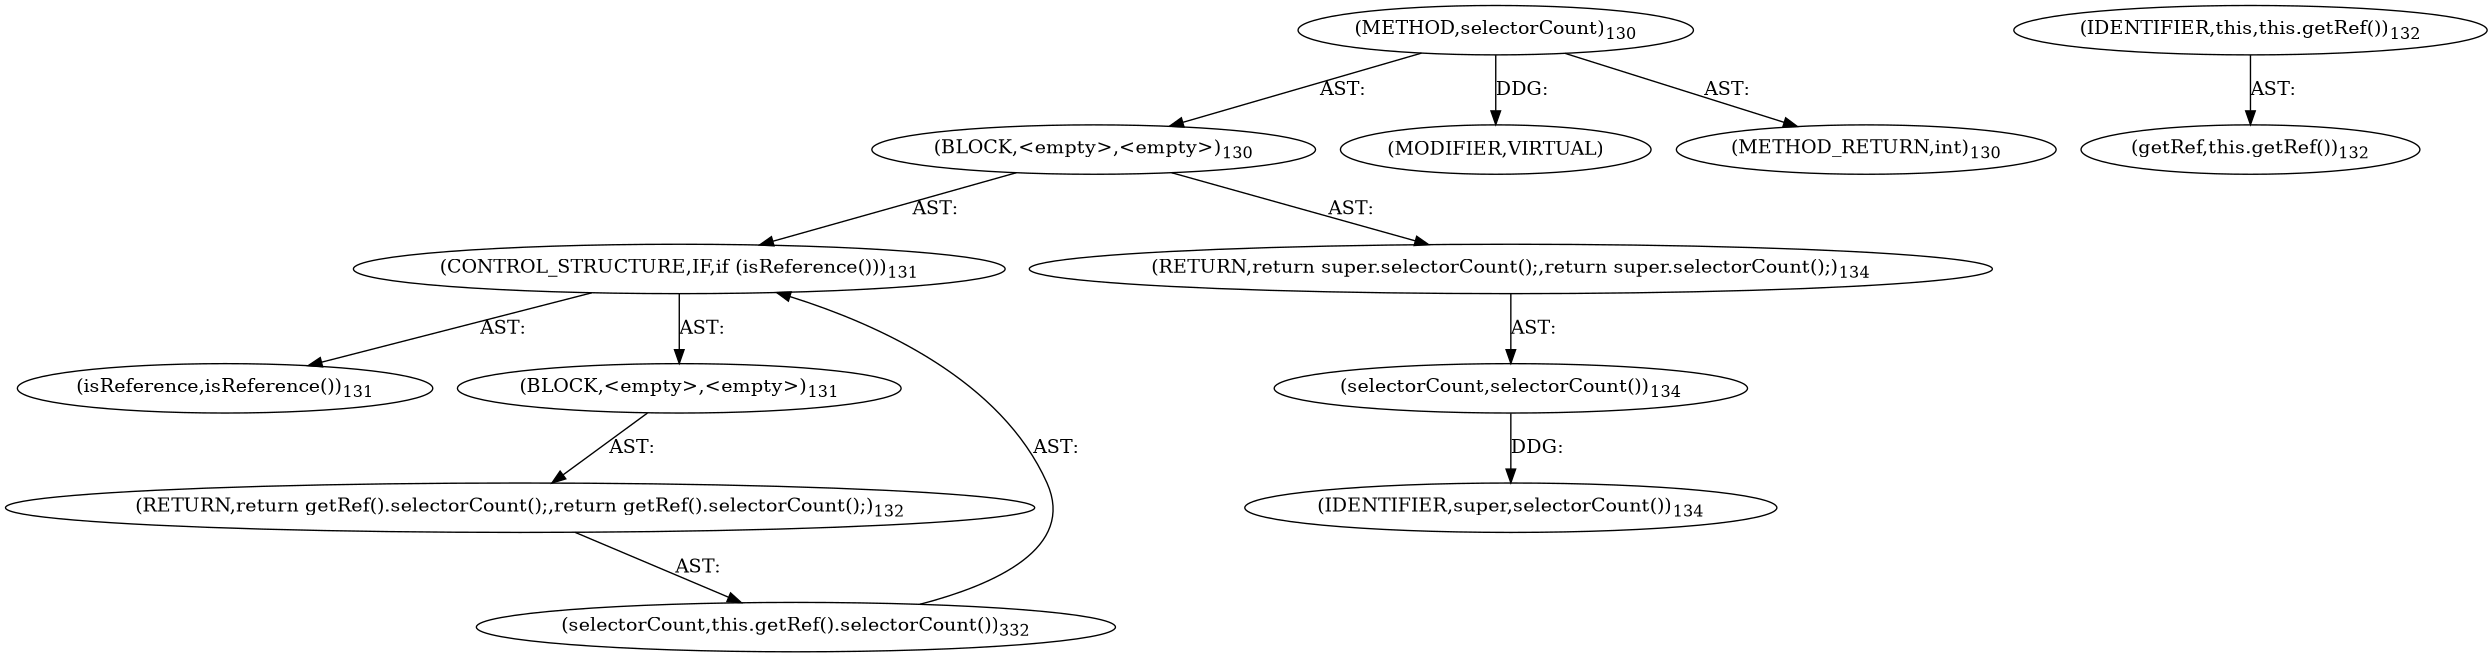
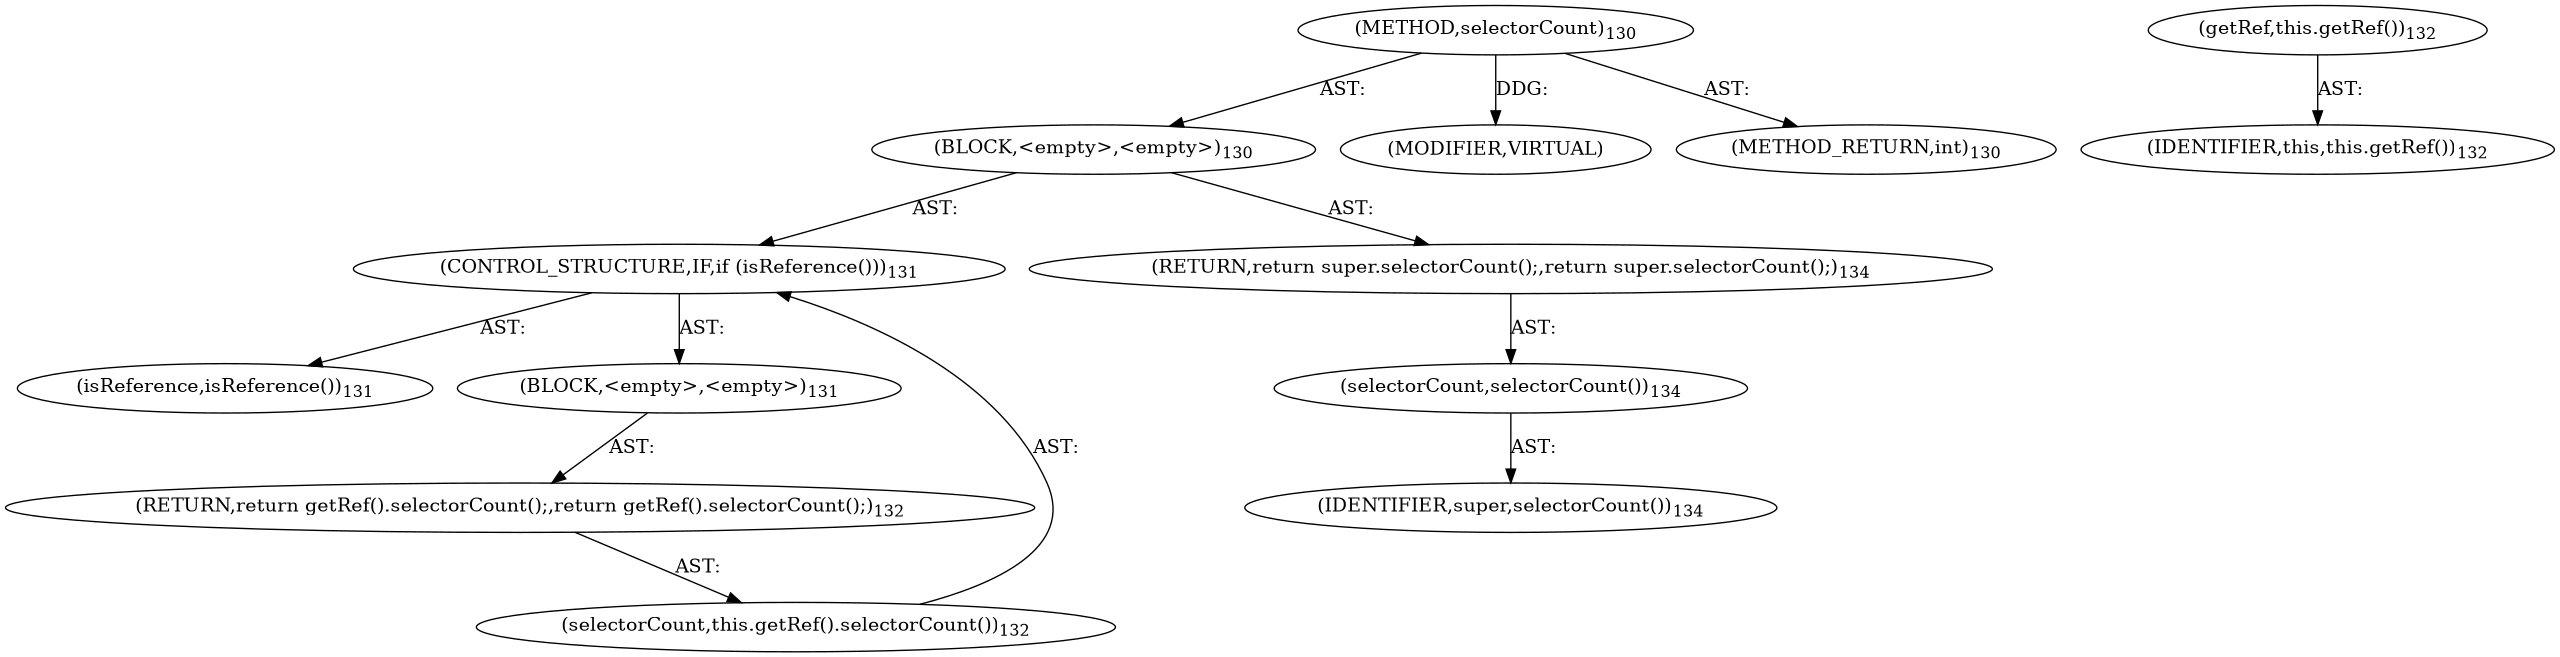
edge "(IDENTIFIER,this,this.getRef())" -> "(getRef,this.getRef())": reversed
edge "(selectorCount,selectorCount())" -> "(IDENTIFIER,super,selectorCount())": label "DDG: " -> "AST: "
node "(selectorCount,this.getRef().selectorCount())": text "332" -> "132"
